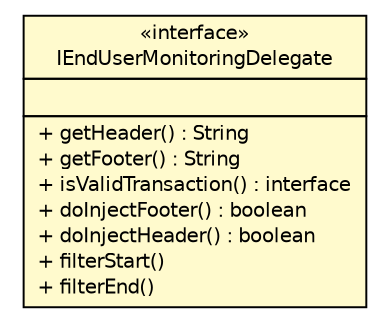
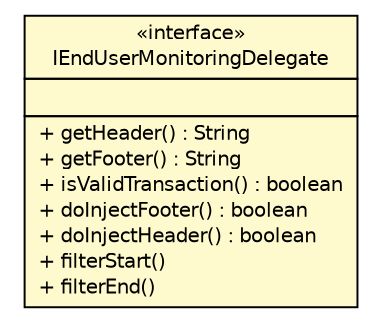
node "IEndUserMonitoringDelegate": text "+ isValidTransaction() : interface" -> "+ isValidTransaction() : boolean"
